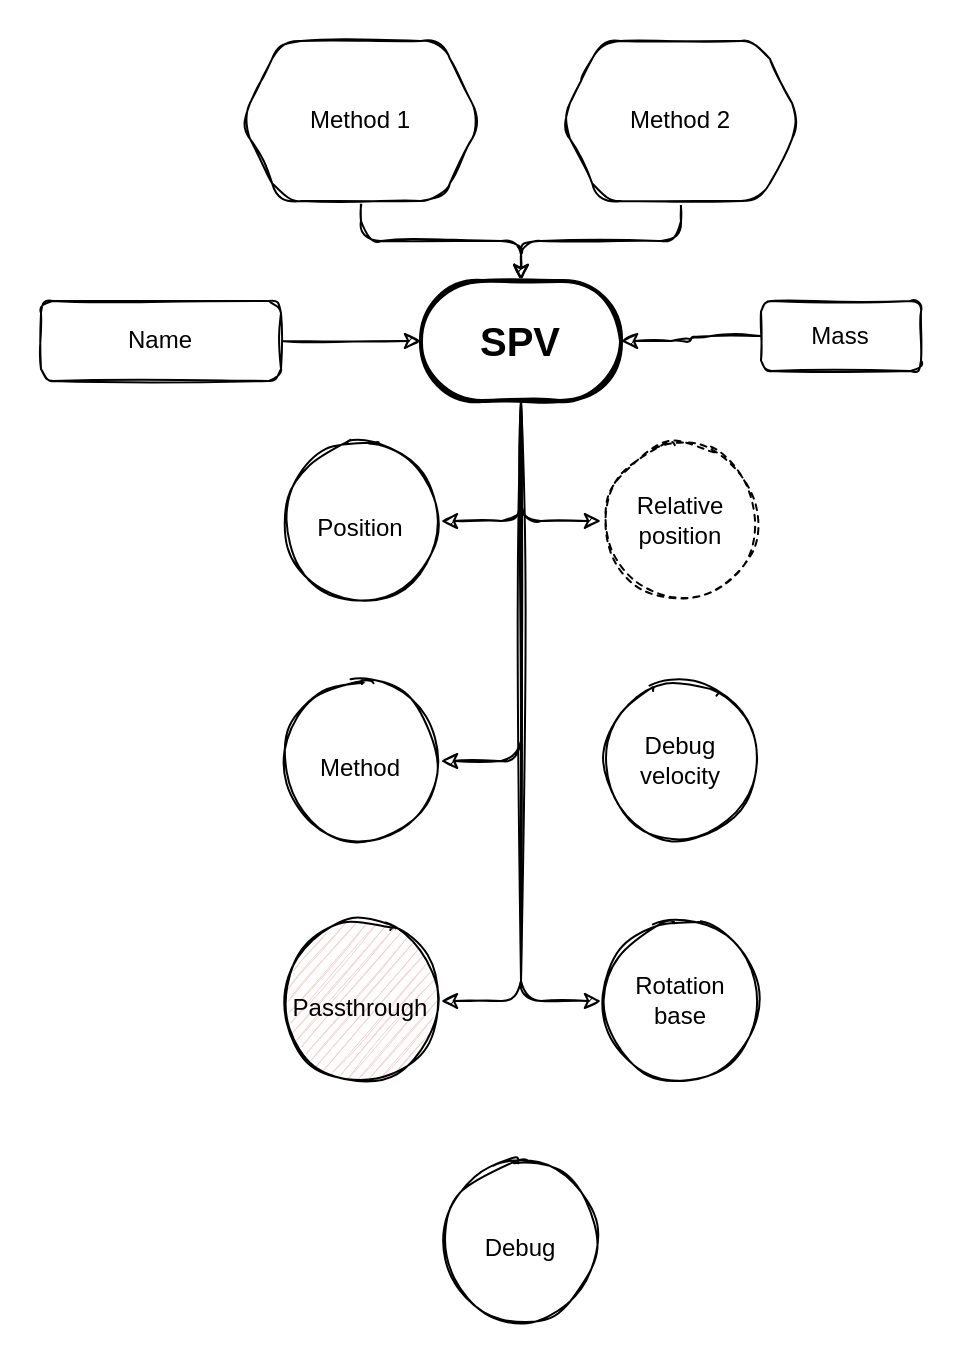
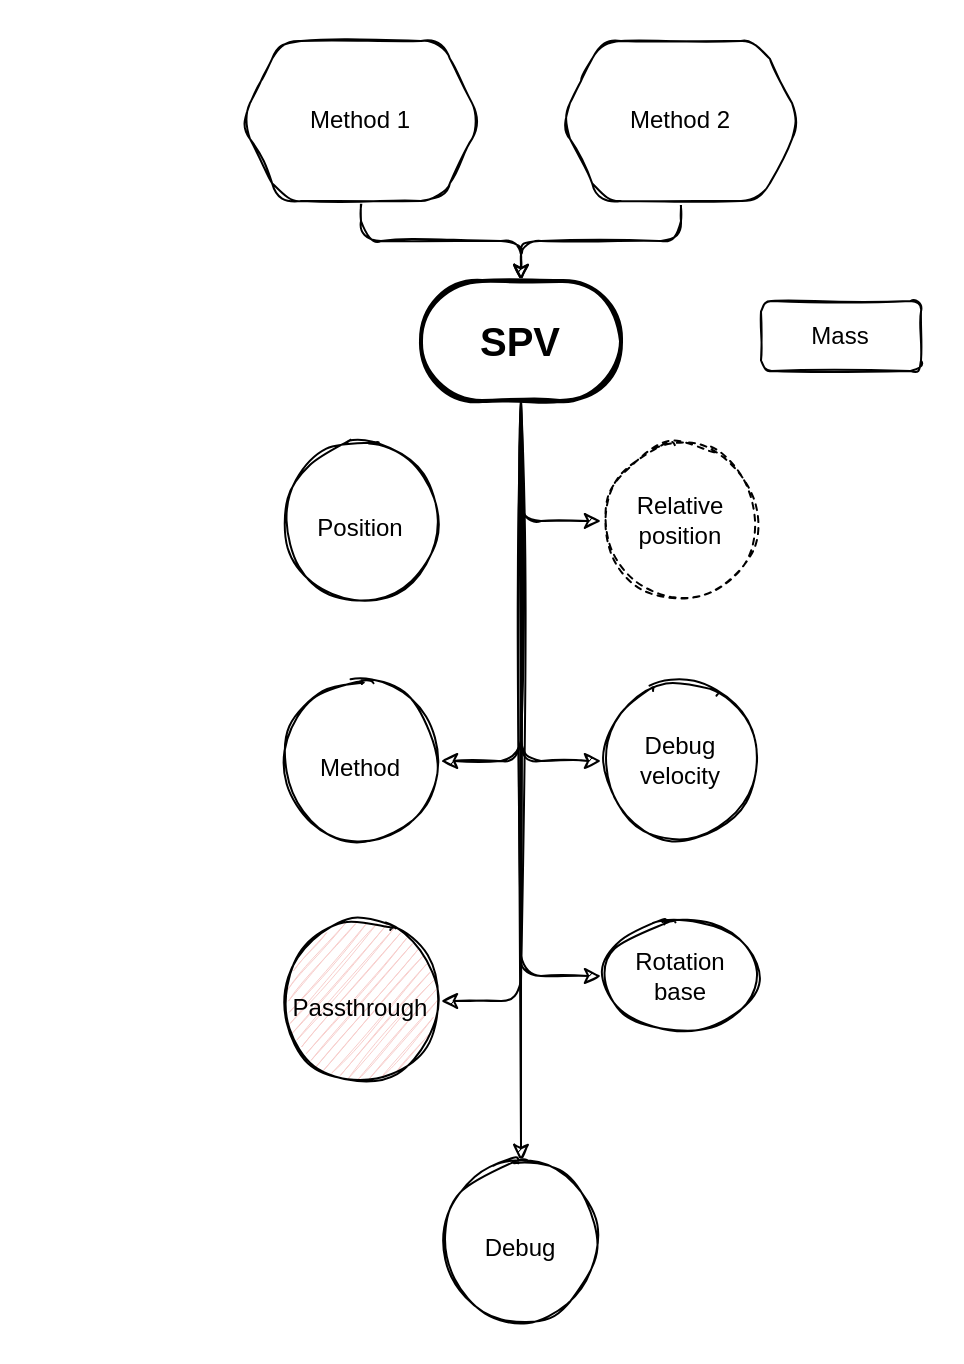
edge "Mass" -> "SPV": removed
node "Name": removed
edge "Name" -> "SPV": removed
edge "SPV" -> "Position": removed
edge "SPV" -> "Debug velocity": added
node "Rotation base": size 160x160 -> 160x110
edge "SPV" -> "Debug": added
